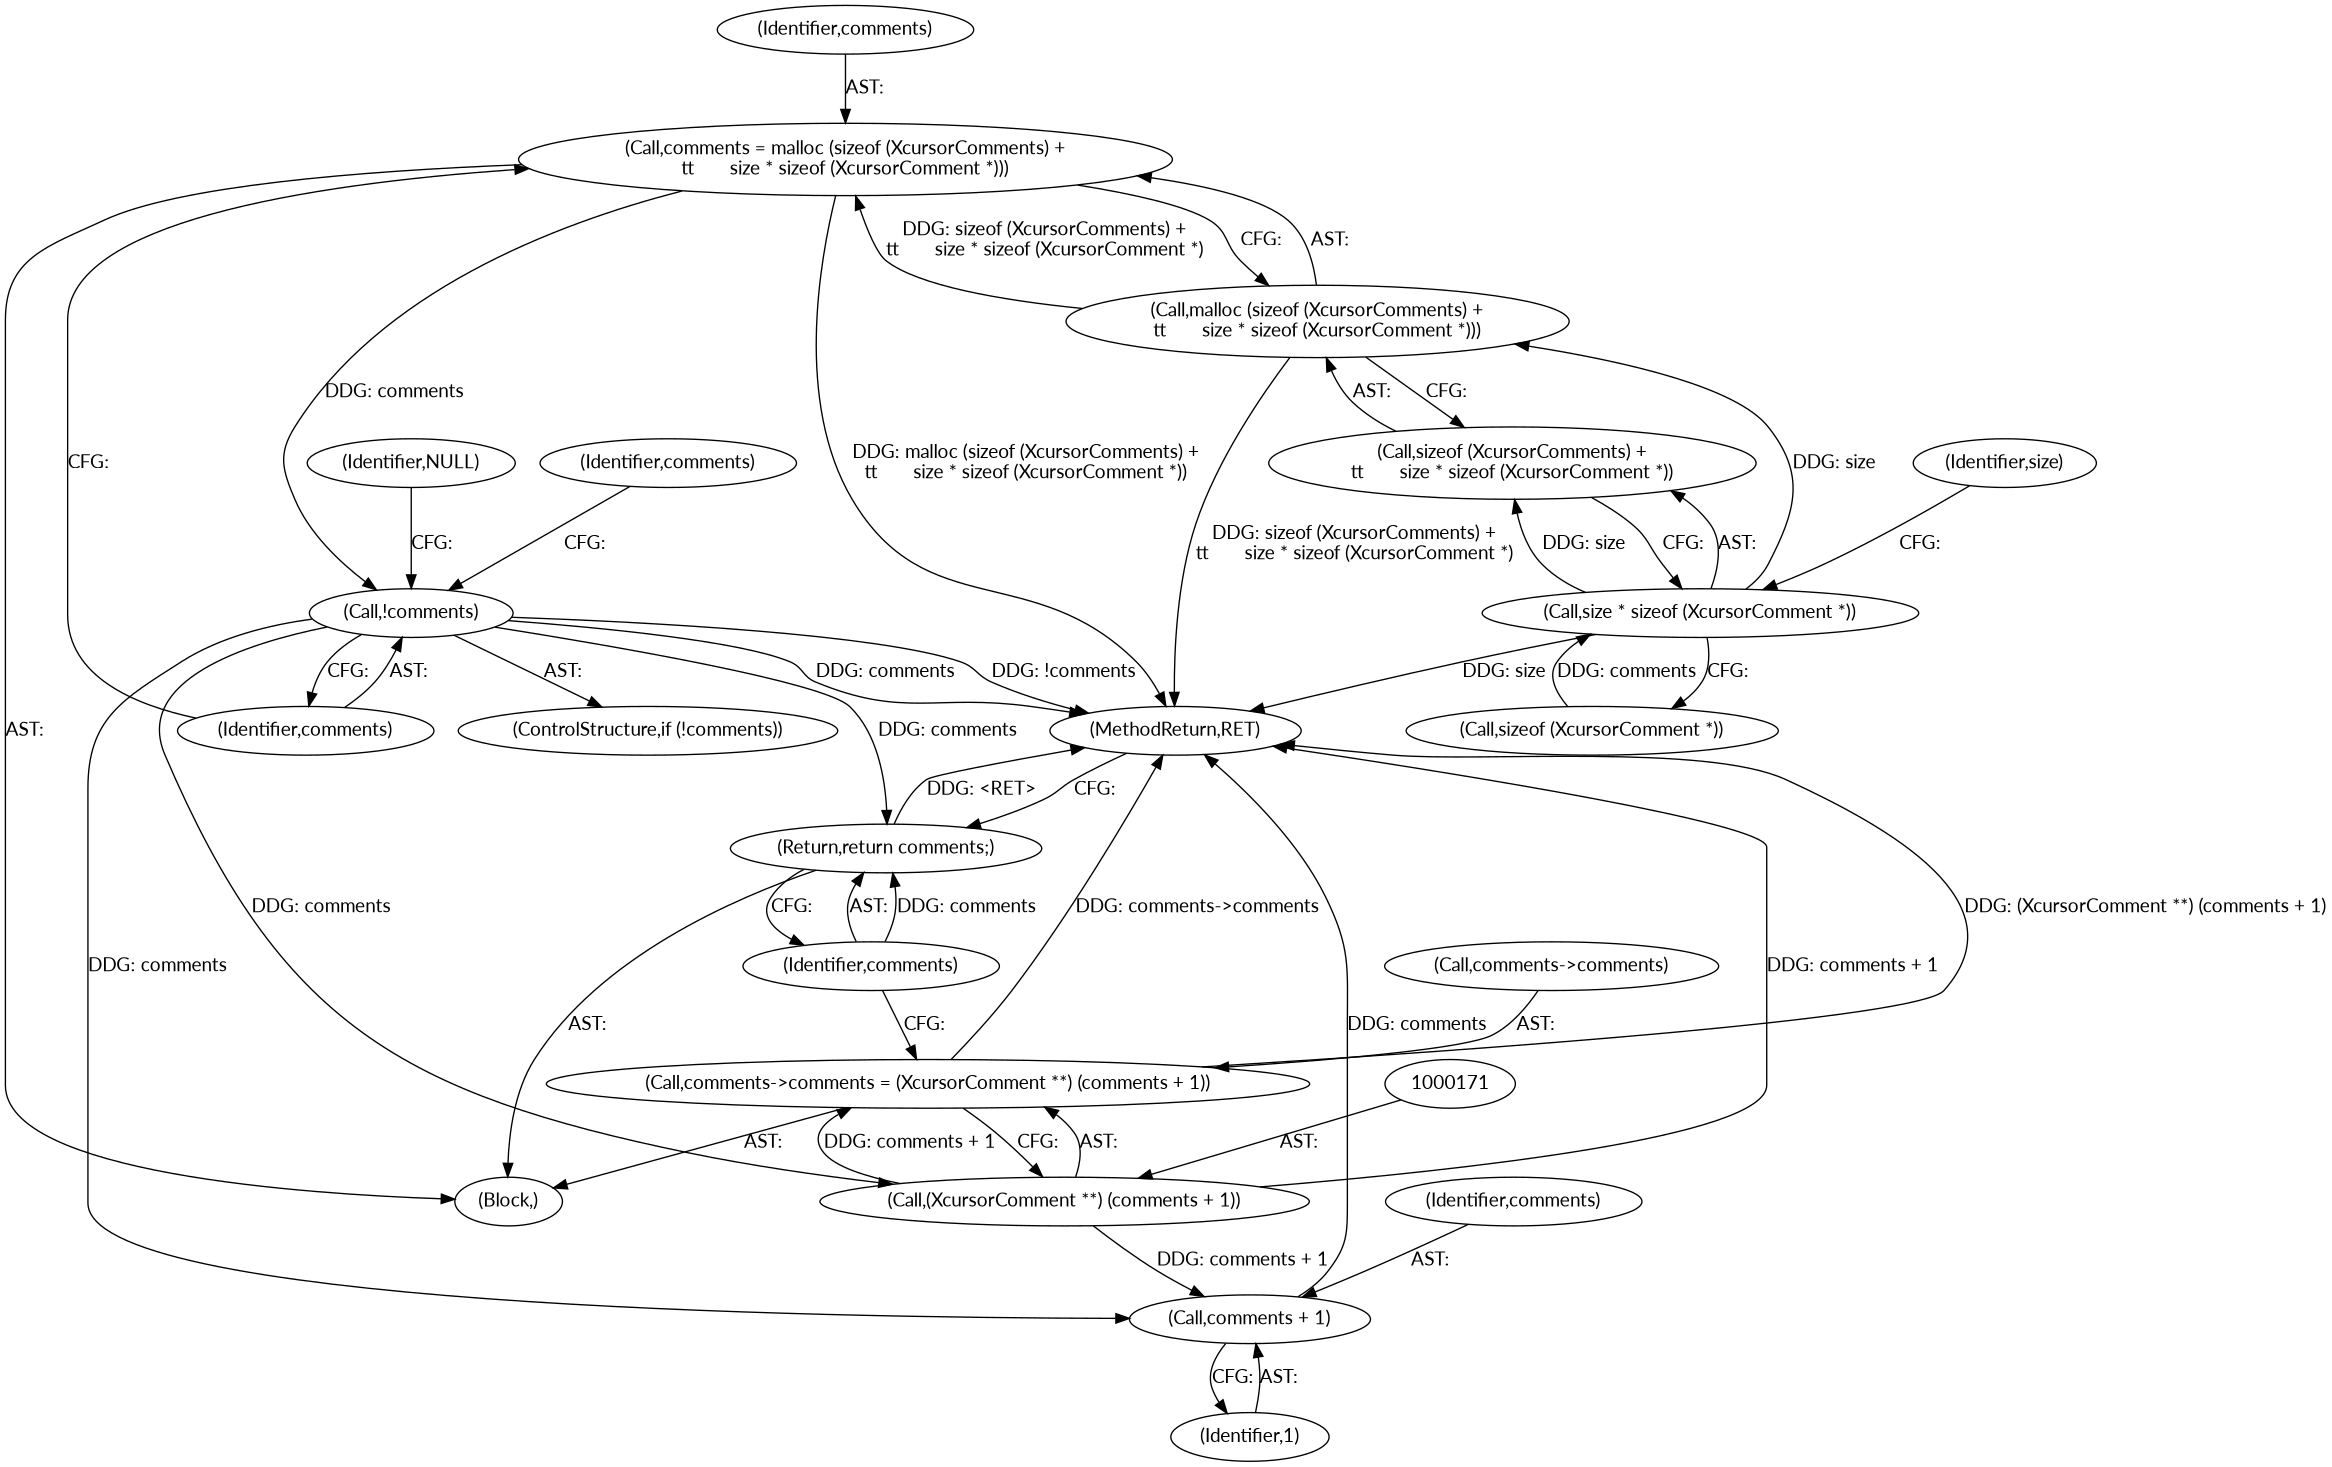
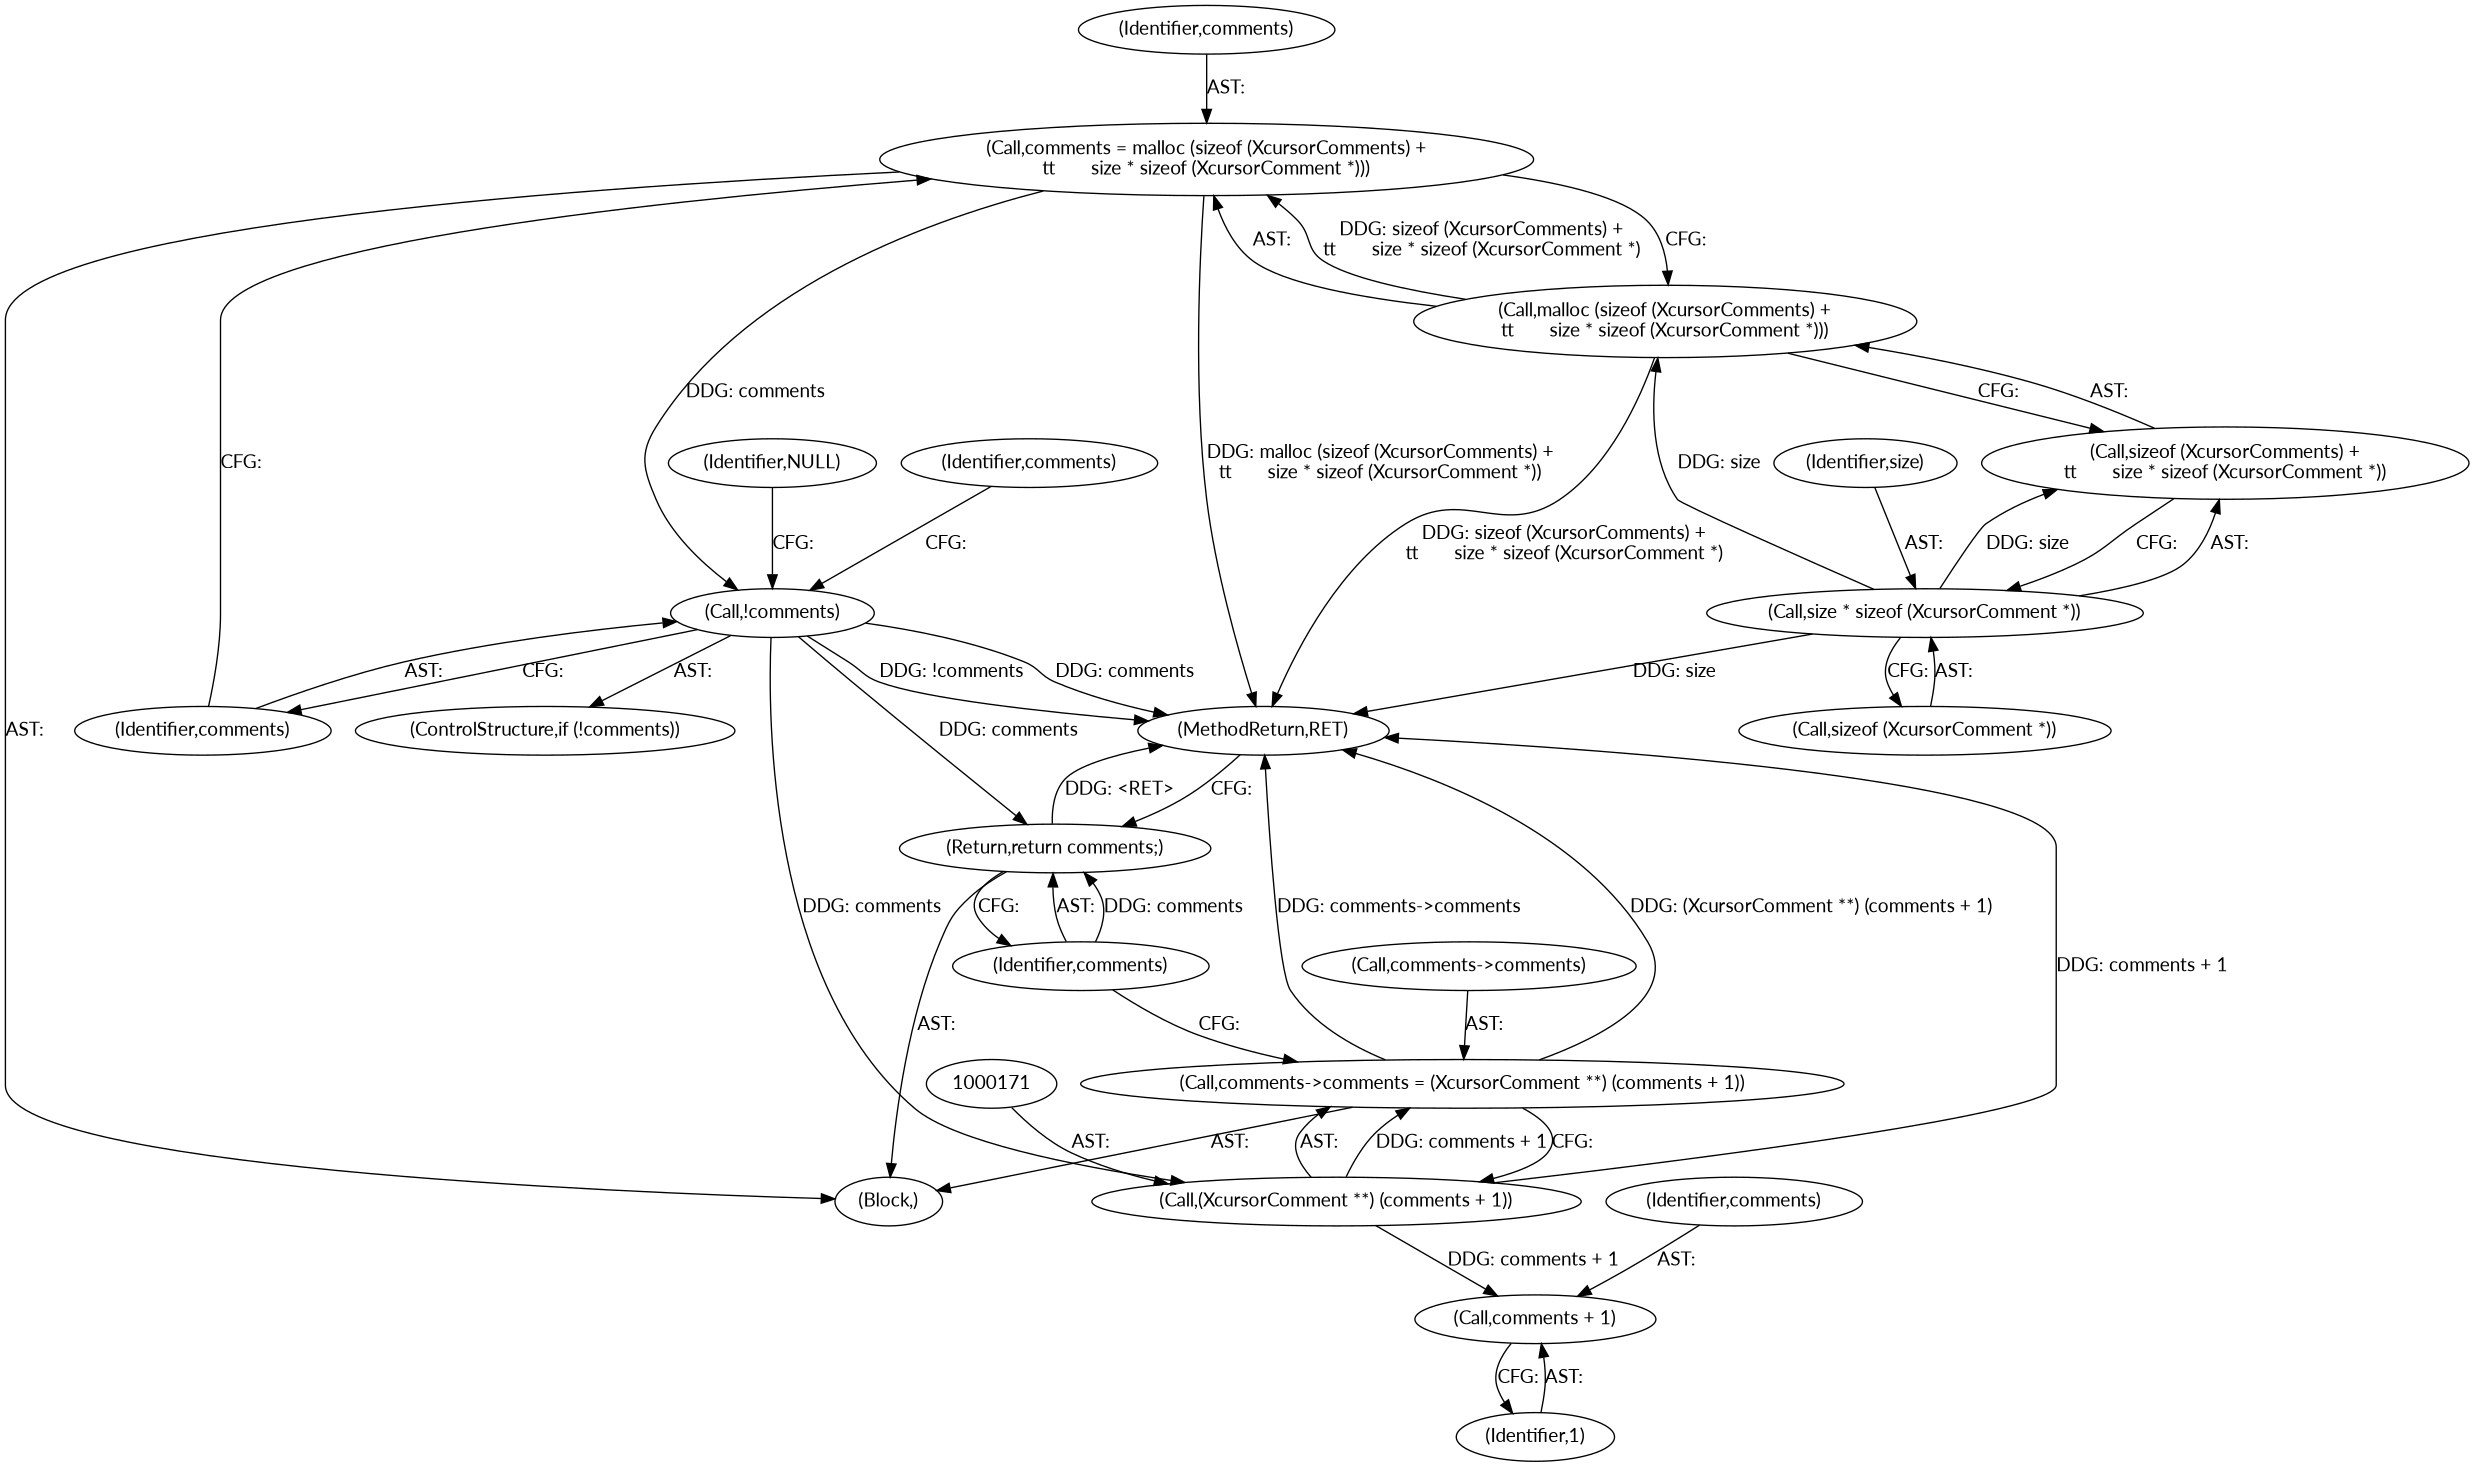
edge "(Identifier,size)" -> "(Call,size * sizeof (XcursorComment *))": label "CFG: " -> "AST: "
edge "(Call,sizeof (XcursorComment *))" -> "(Call,size * sizeof (XcursorComment *))": label "DDG: comments" -> "AST: "
edge "(Call,comments + 1)" -> "(MethodReturn,RET)": removed, label "DDG: comments"
edge "(Call,!comments)" -> "(Call,comments + 1)": removed, label "DDG: comments"
